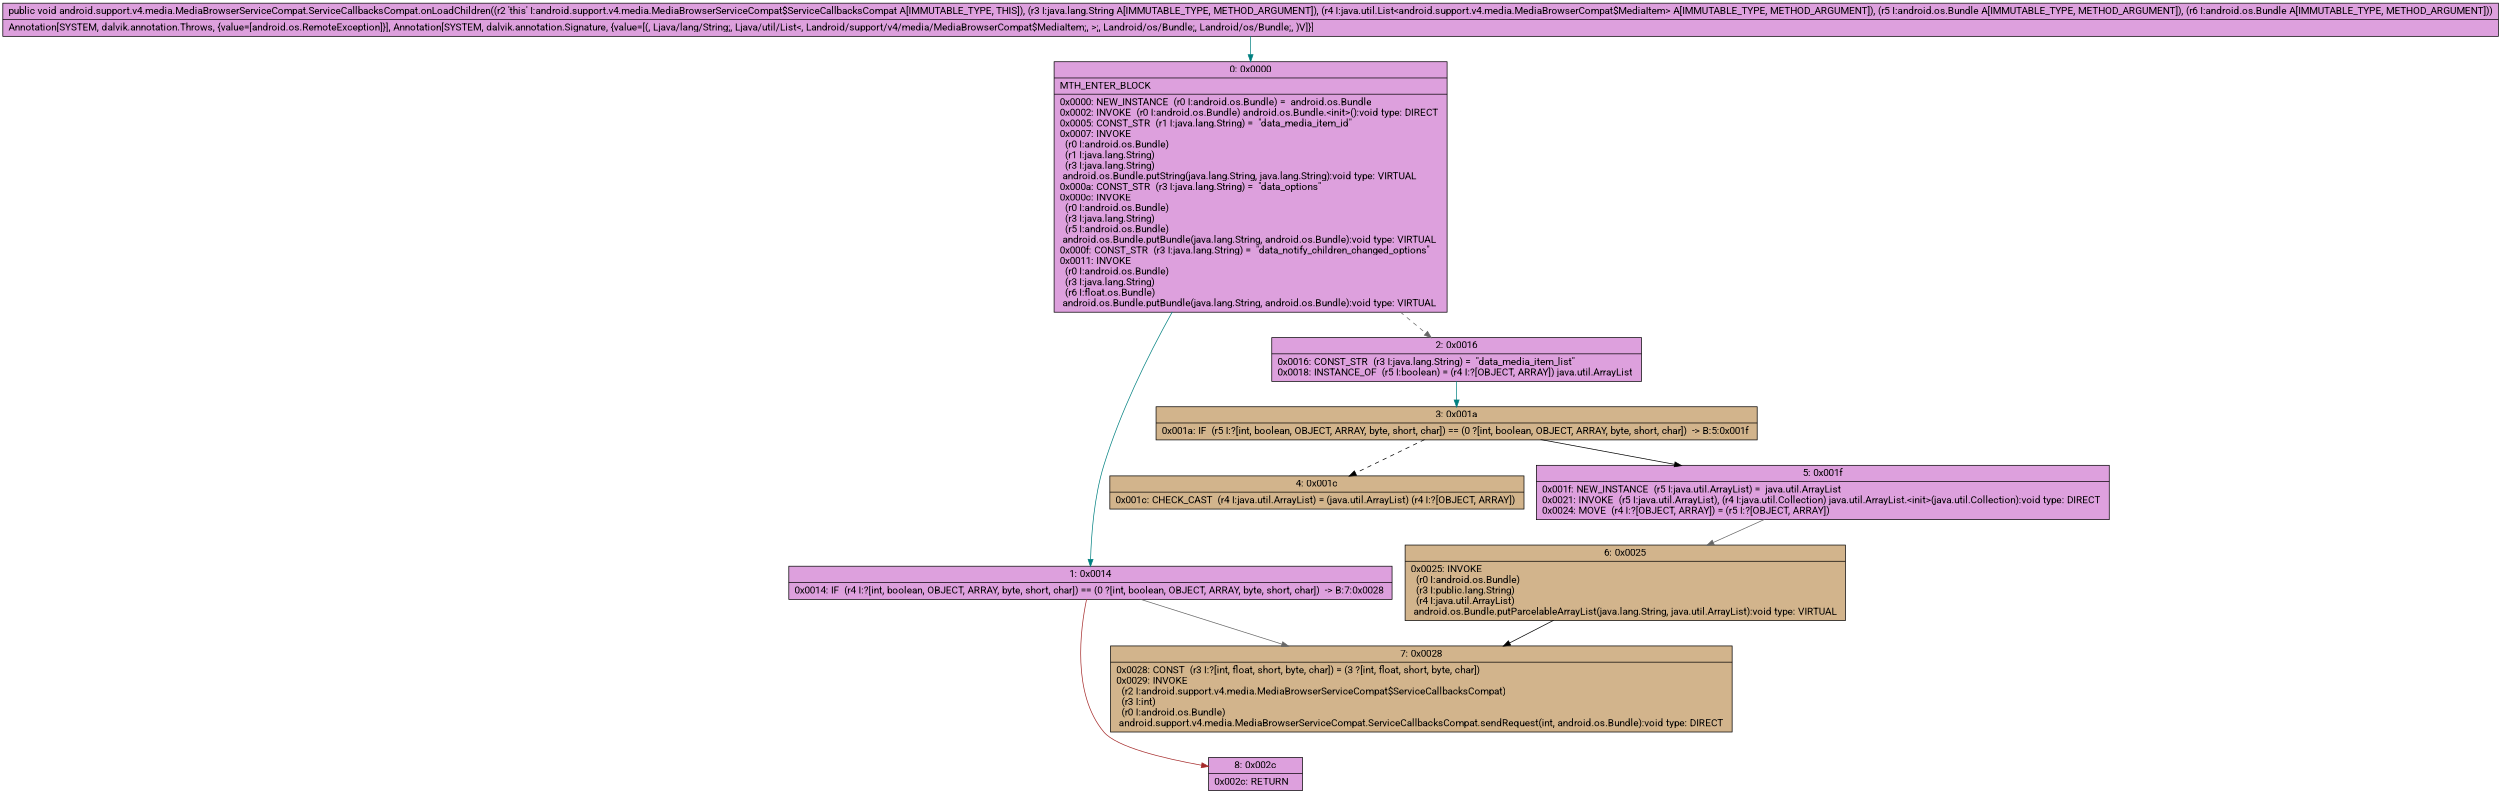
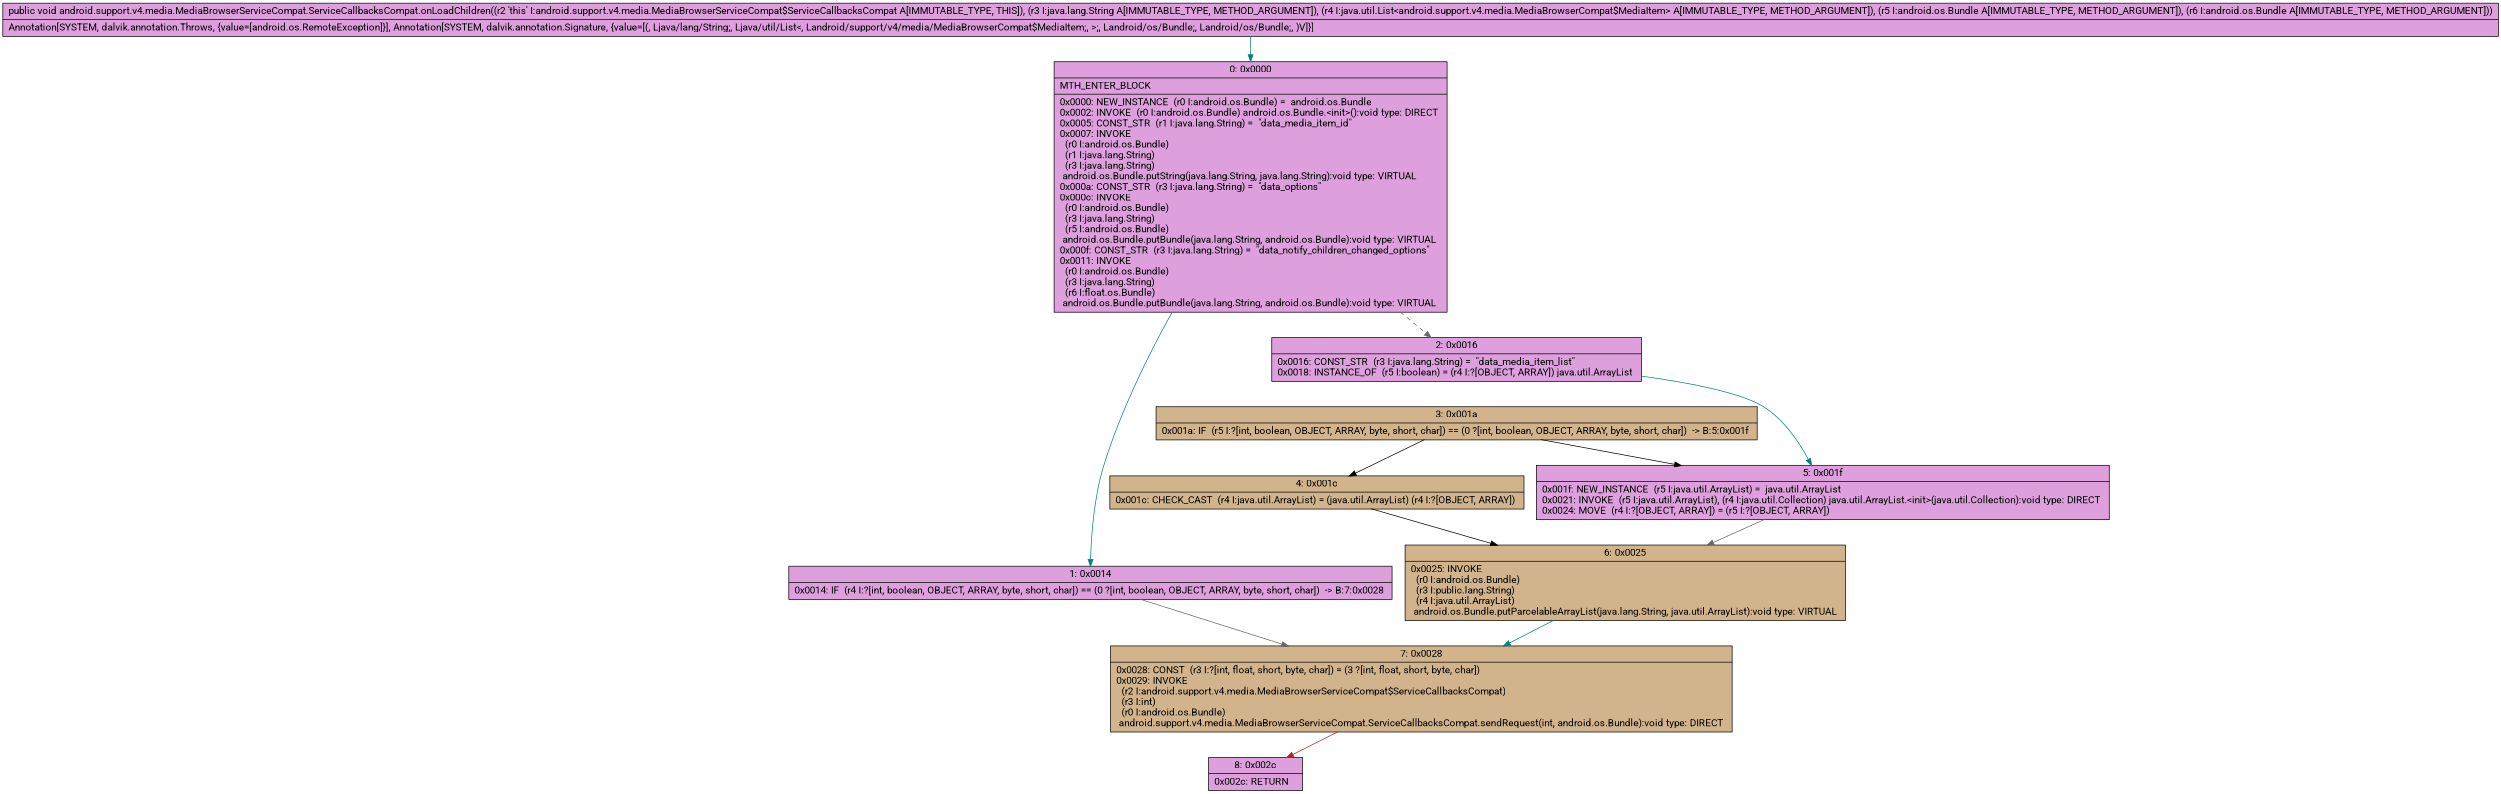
edge "2: 0x0016" -> "3: 0x001a": now "2: 0x0016" -> "5: 0x001f"
edge "3: 0x001a" -> "4: 0x001c": style dashed -> solid
edge "4: 0x001c" -> "6: 0x0025": added
edge "6: 0x0025" -> "7: 0x0028": color black -> teal
edge "1: 0x0014" -> "8: 0x002c": now "7: 0x0028" -> "8: 0x002c"
